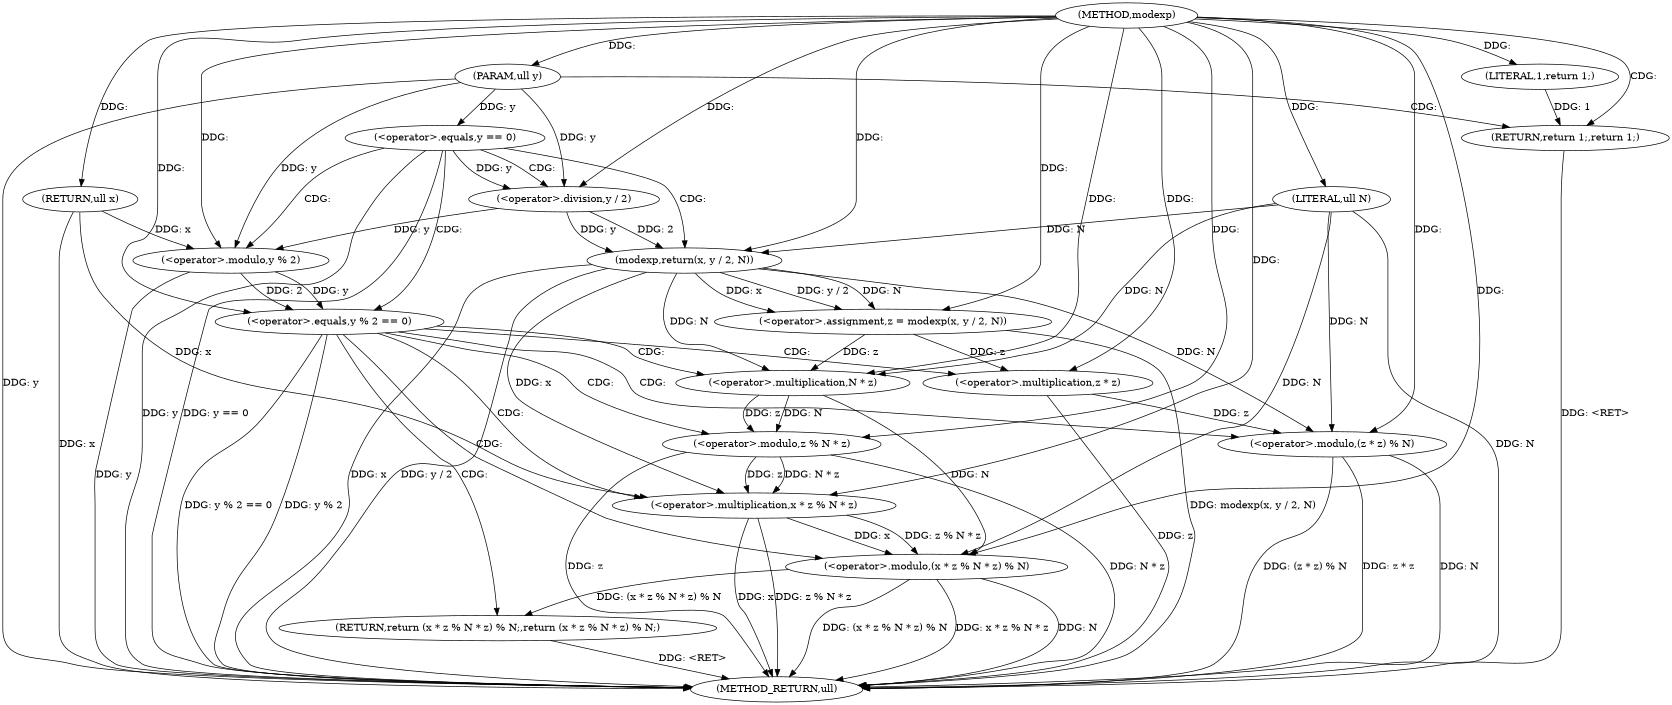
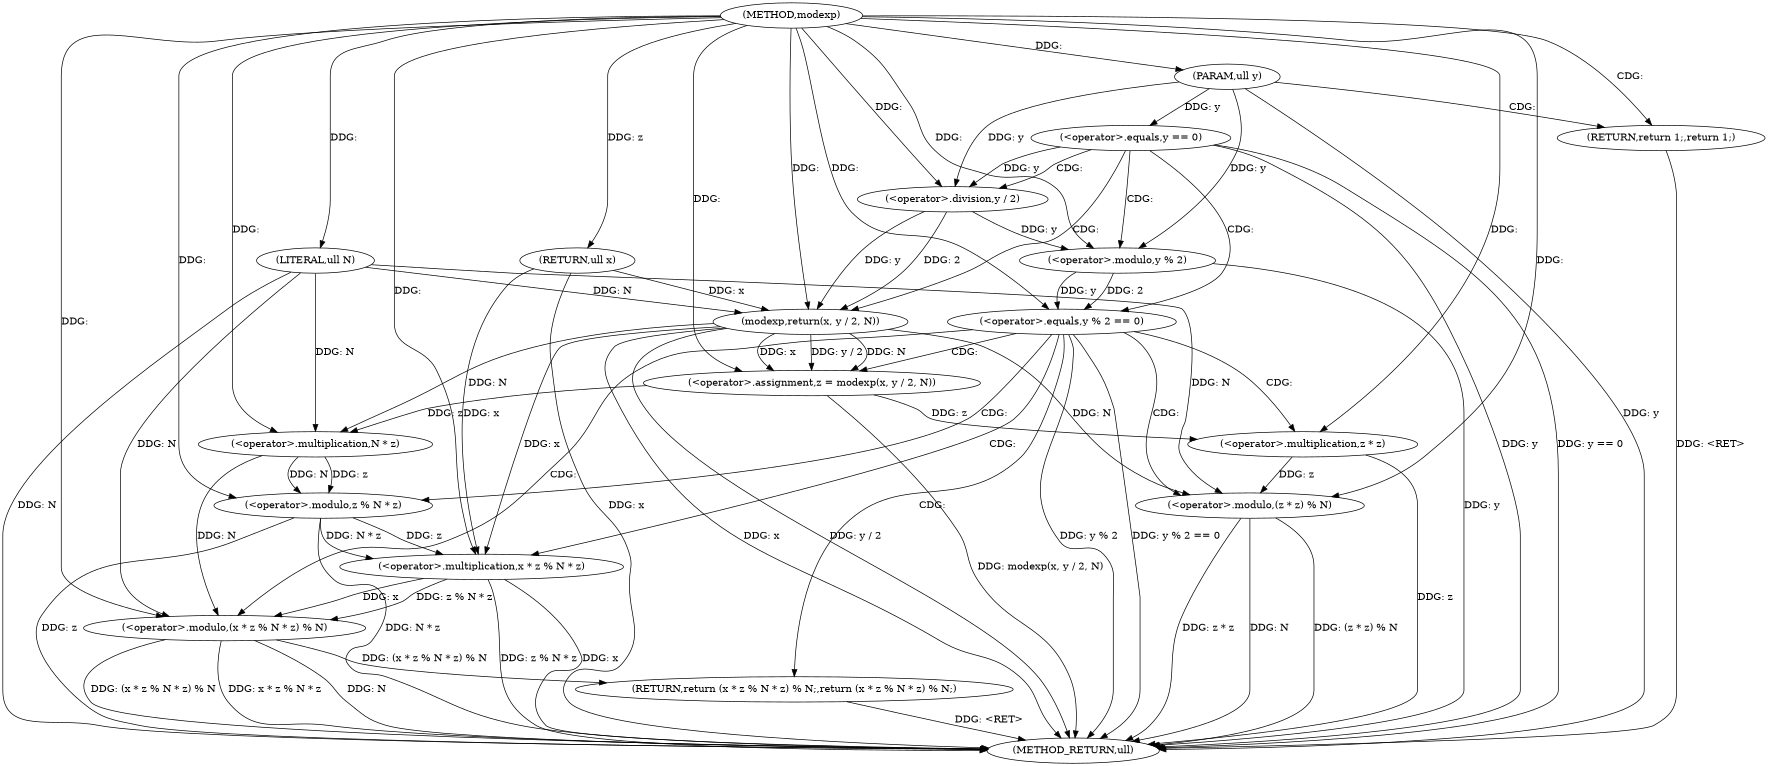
node "(LITERAL,1,return 1;)": removed
edge "(METHOD,modexp)" -> "(RETURN,ull x)": label "DDG: " -> "DDG: z"
edge "(RETURN,ull x)" -> "(<operator>.modulo,y % 2)": now "(RETURN,ull x)" -> "(modexp,return(x, y / 2, N))"
edge "(<operator>.equals,y % 2 == 0)" -> "(<operator>.multiplication,N * z)": now "(<operator>.equals,y % 2 == 0)" -> "(<operator>.assignment,z = modexp(x, y / 2, N))"
